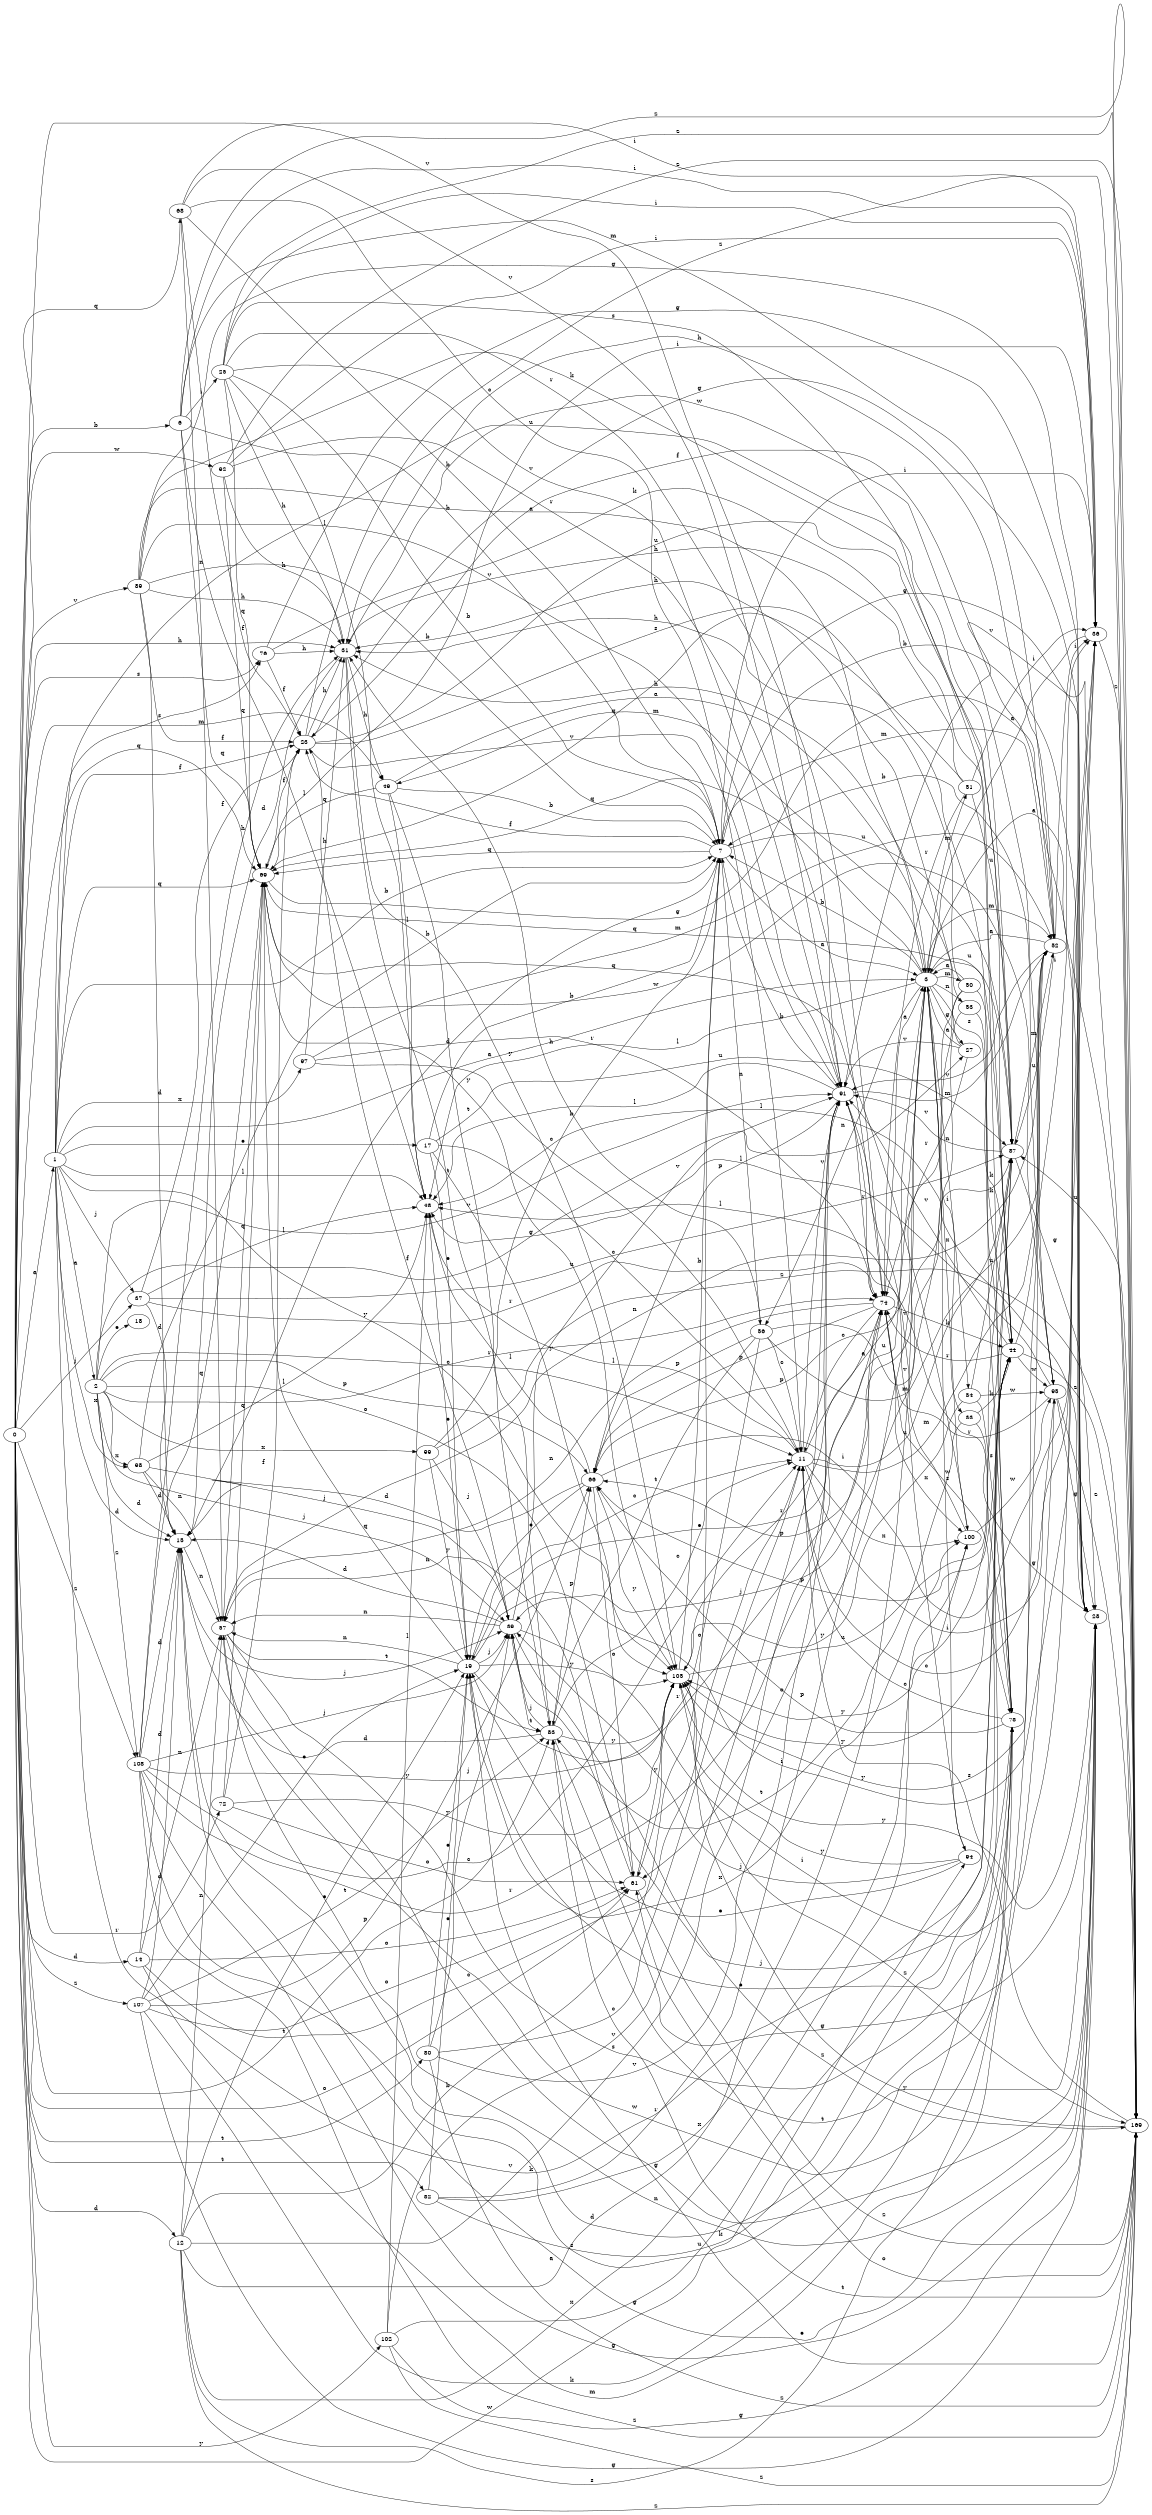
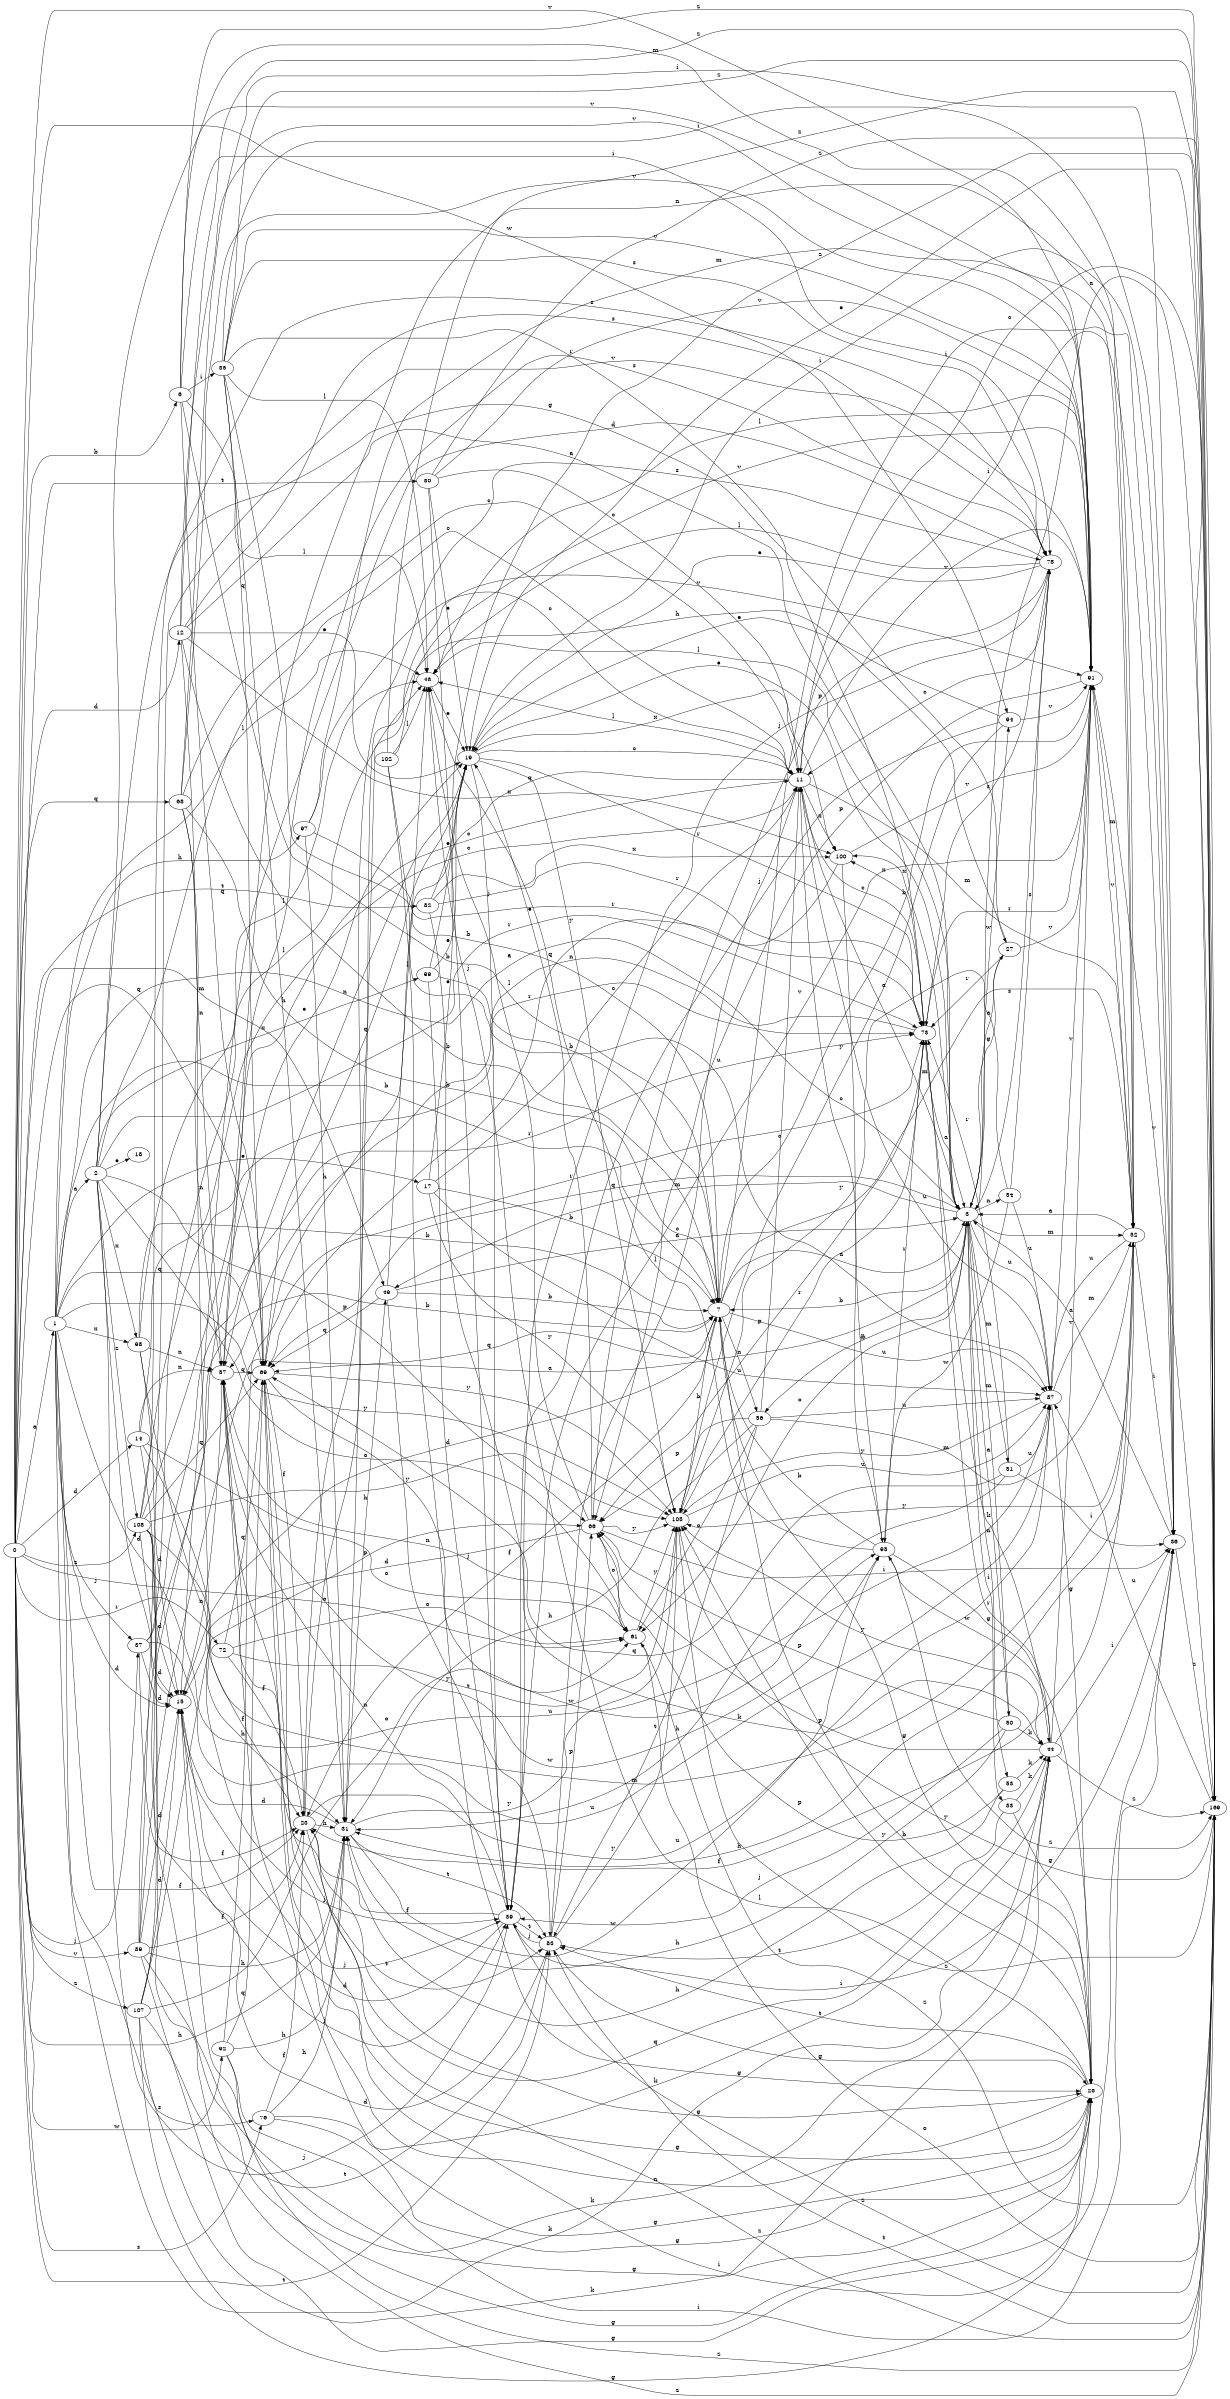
edge "6" -> "36": now "6" -> "78"
node "25": label "25" -> "35"
edge "11" -> "69": added, label "q"
edge "1" -> "97": label "x" -> "h"
node "74": label "74" -> "73"
edge "99" -> "19": label "y" -> "e"
edge "169" -> "11": label "s" -> "c"
edge "0" -> "102": removed, label "y"
